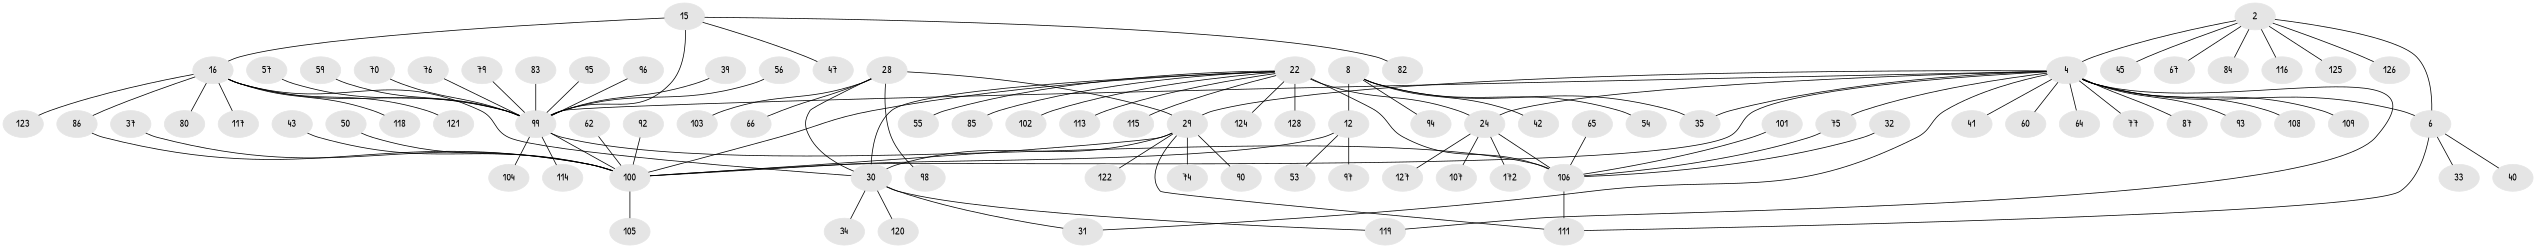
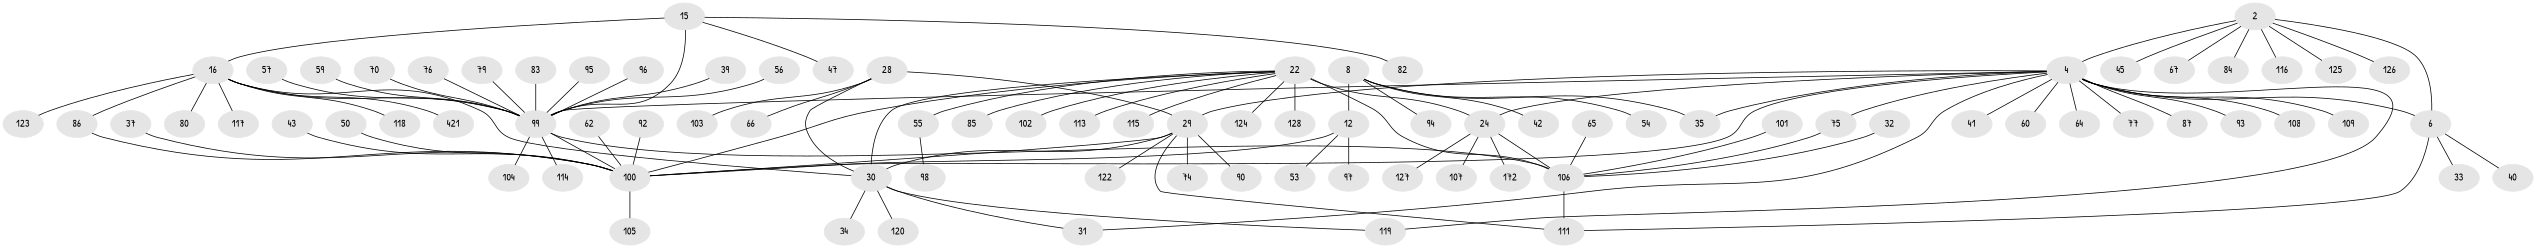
node "121": label "121" -> "421"
edge "28" -- "98": now "55" -- "98"
